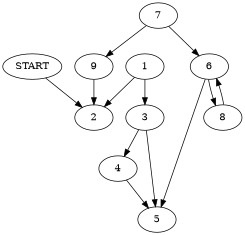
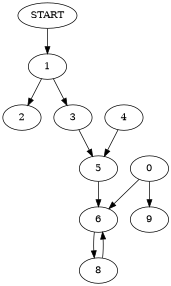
node "7": label "7" -> "0"
edge "9" -> "2": removed
edge "START" -> "2": now "START" -> "1"
edge "3" -> "4": removed
edge "6" -> "5": reversed
